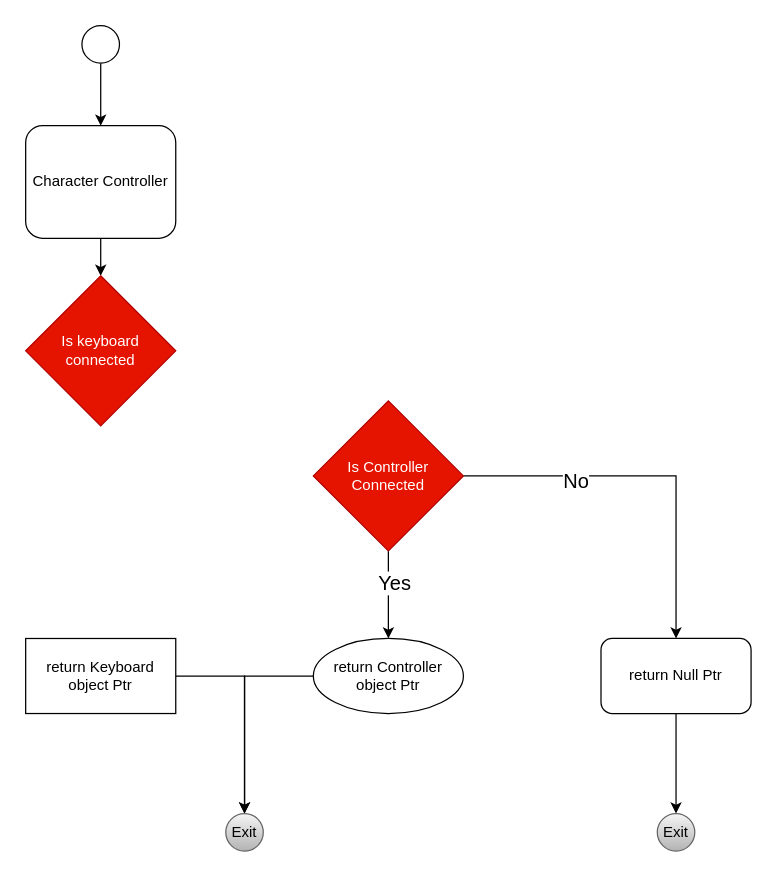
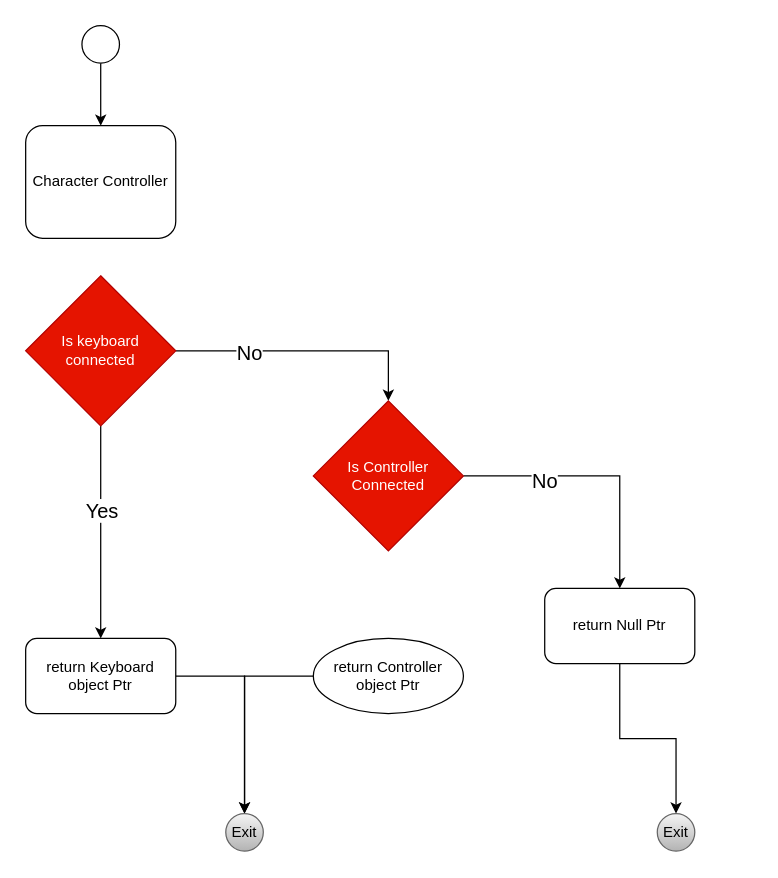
edge "Character Controller" -> "Is keyboard connected": removed
edge "Is keyboard connected" -> "Is Controller Connected": added, label "No"
edge "Is keyboard connected" -> "return Keyboard object Ptr": added, label "Yes"
edge "Is Controller Connected" -> "return Controller object Ptr": removed, label "Yes"
node "return Keyboard object Ptr": shape rectangle -> rounded rectangle
node "return Null Ptr": moved (676, 676) -> (619, 626)
